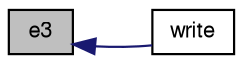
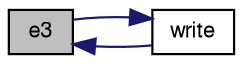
edge "e3" -> "write": added
